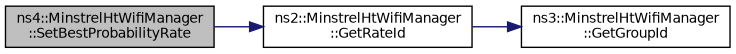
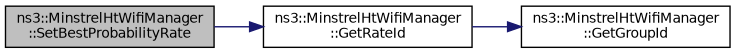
node "ns4::MinstrelHtWifiManager ::SetBestProbabilityRate": label "ns4::MinstrelHtWifiManager ::SetBestProbabilityRate" -> "ns3::MinstrelHtWifiManager ::SetBestProbabilityRate"
node "ns2::MinstrelHtWifiManager ::GetRateId": label "ns2::MinstrelHtWifiManager ::GetRateId" -> "ns3::MinstrelHtWifiManager ::GetRateId"
